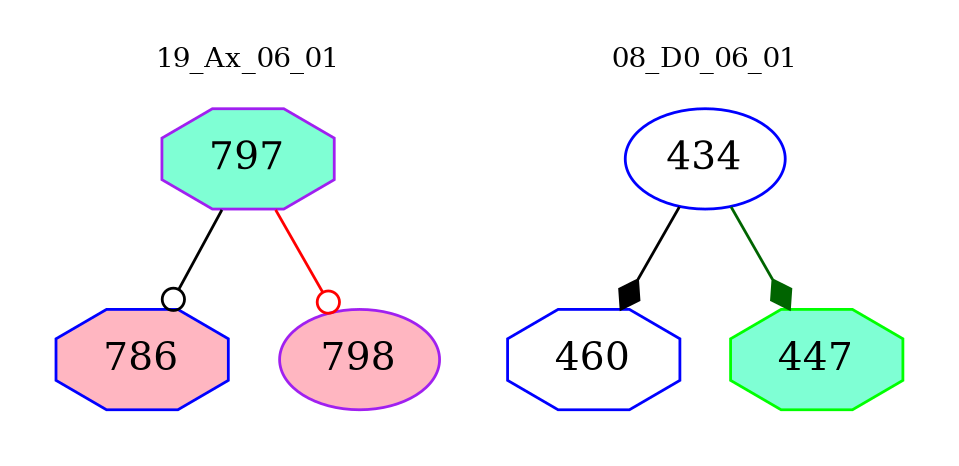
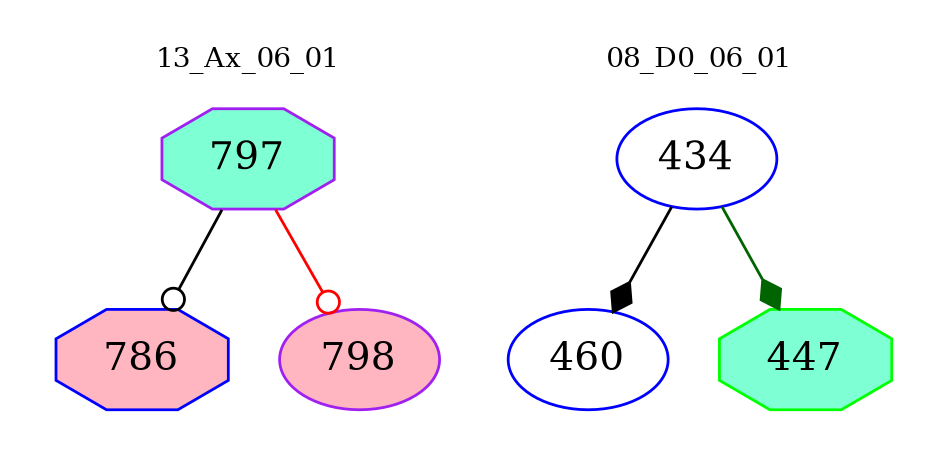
cluster "19_Ax_06_01": label "19_Ax_06_01" -> "13_Ax_06_01"
node "460": shape octagon -> ellipse
